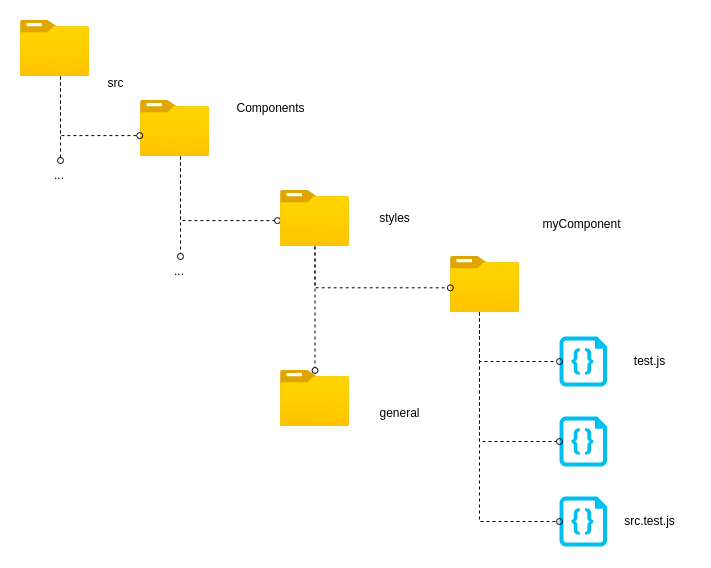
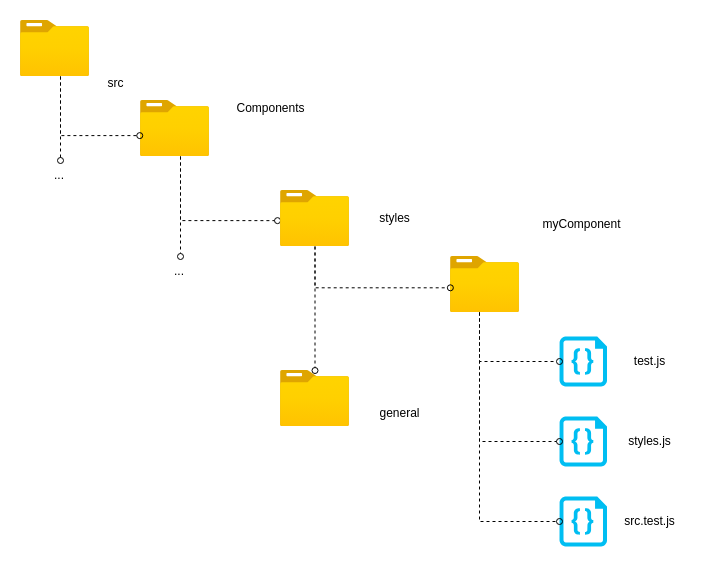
node "styles.js": added
